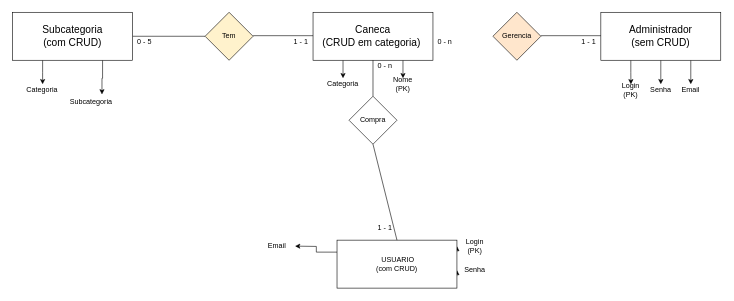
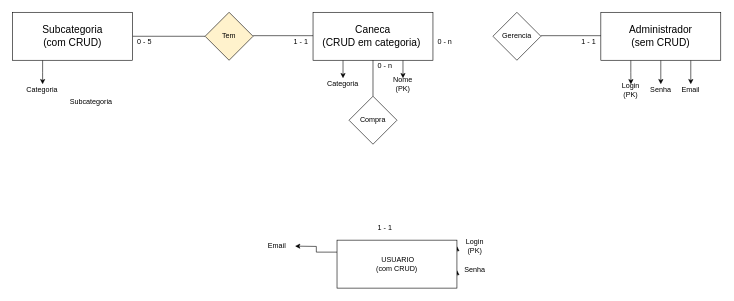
node "Gerencia": fillcolor #ffe6cc -> #ffffff
edge "Subcategoria (com CRUD)" -> "Subcategoria": removed
edge "Compra" -- "USUARIO (com CRUD)": removed
